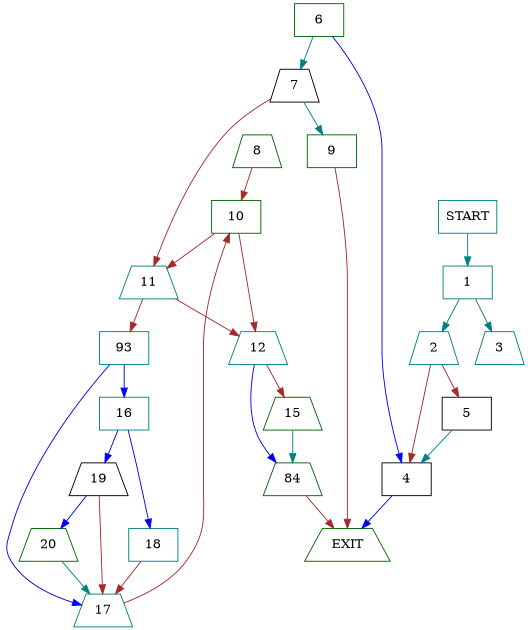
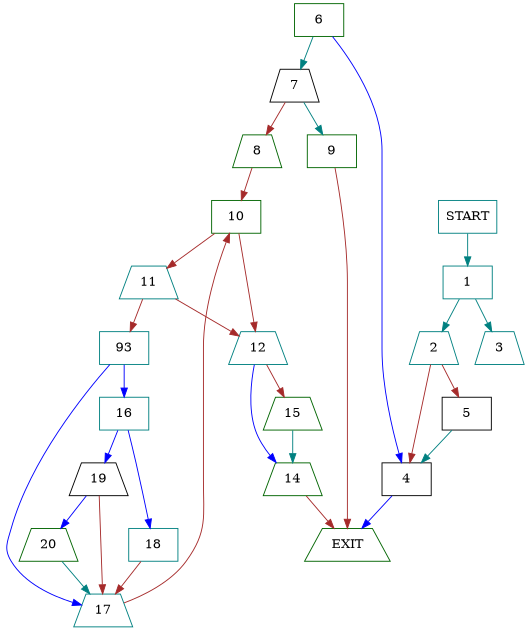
edge "7" -> "11": now "7" -> "8"
node "84": label "84" -> "14"
